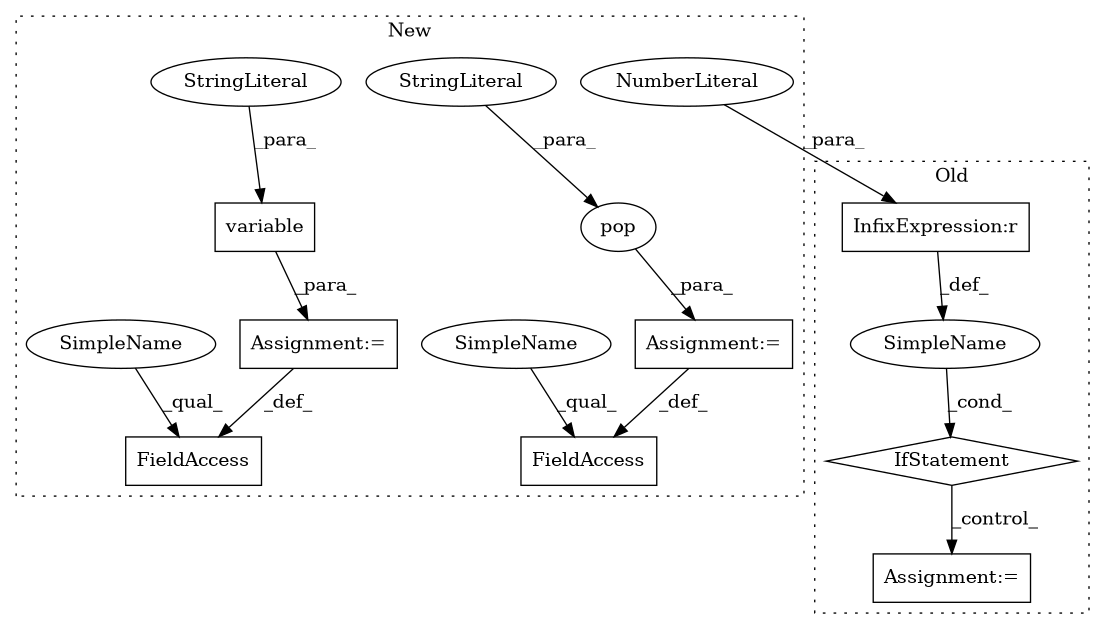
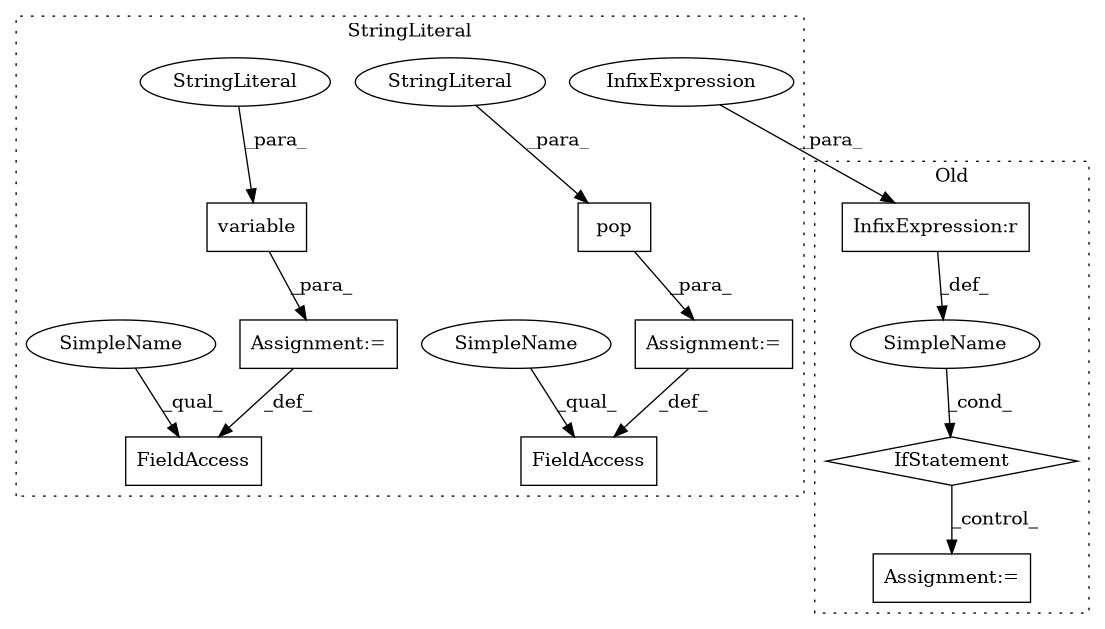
cluster "New": label "New" -> "StringLiteral"
node "NumberLiteral": label "NumberLiteral" -> "InfixExpression"
node "pop": shape ellipse -> box
